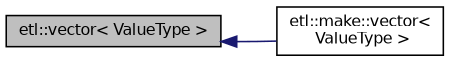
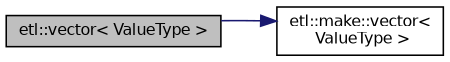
edge "etl::make::vector< ValueType >" -> "etl::vector< ValueType >": reversed
